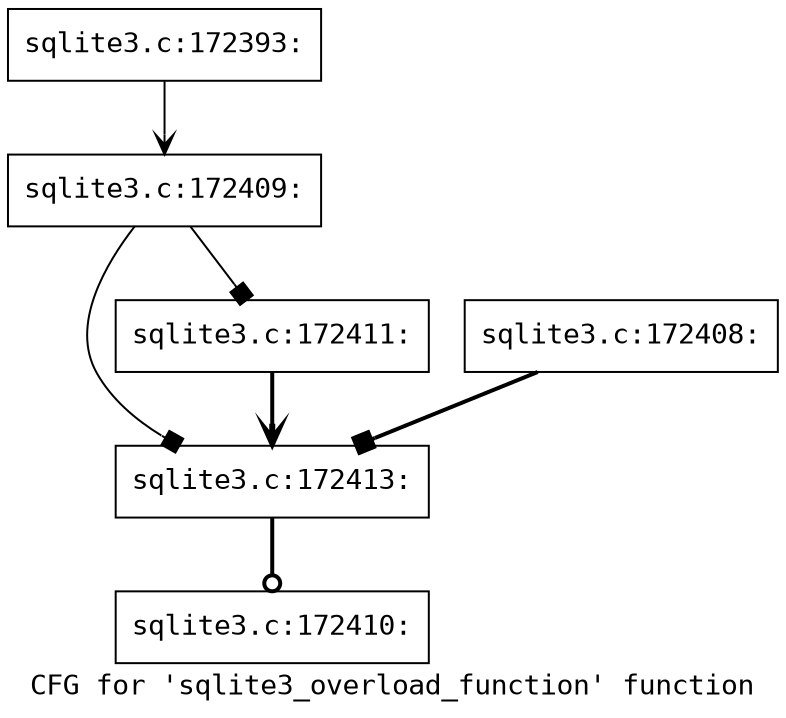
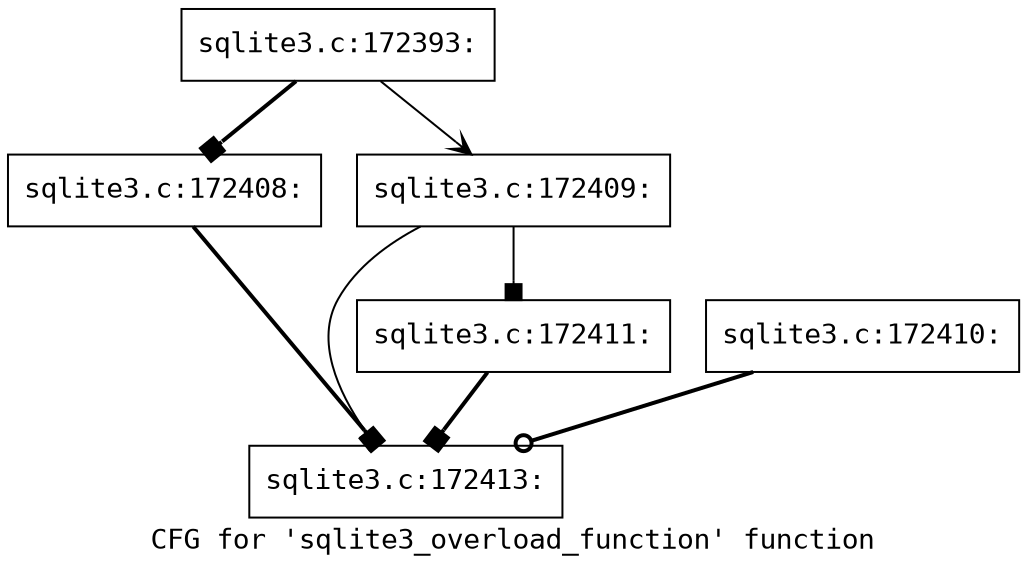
edge "sqlite3.c:172393:" -> "sqlite3.c:172408:": added
edge "sqlite3.c:172411:" -> "sqlite3.c:172413:": arrowhead vee -> box
edge "sqlite3.c:172413:" -> "sqlite3.c:172410:": reversed
